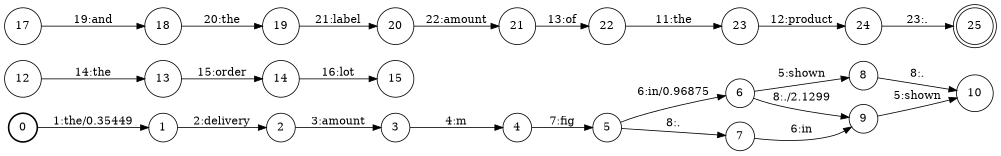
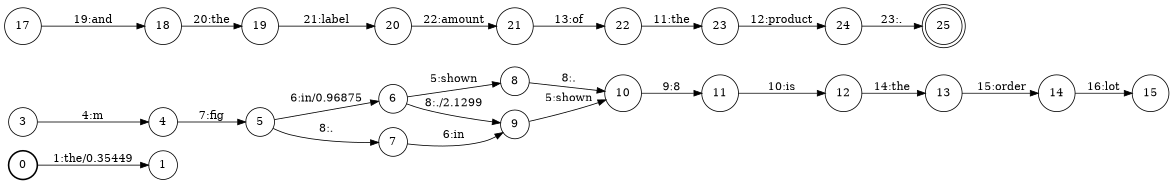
node "11": added
node "2": removed
